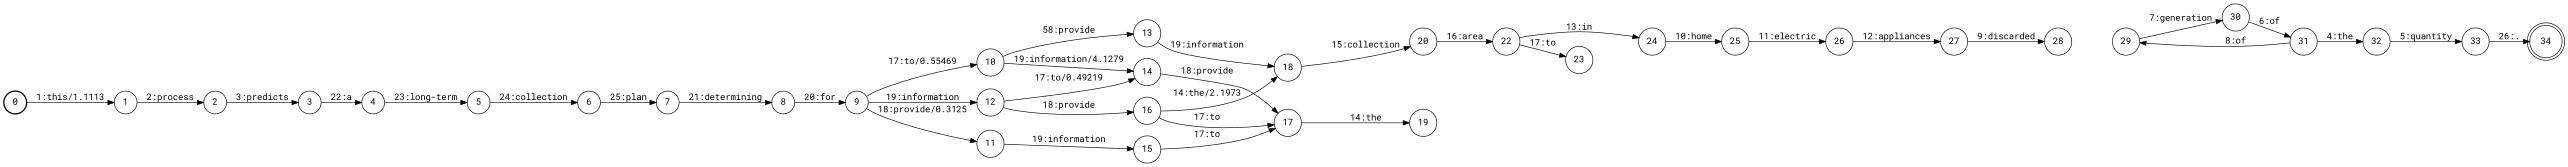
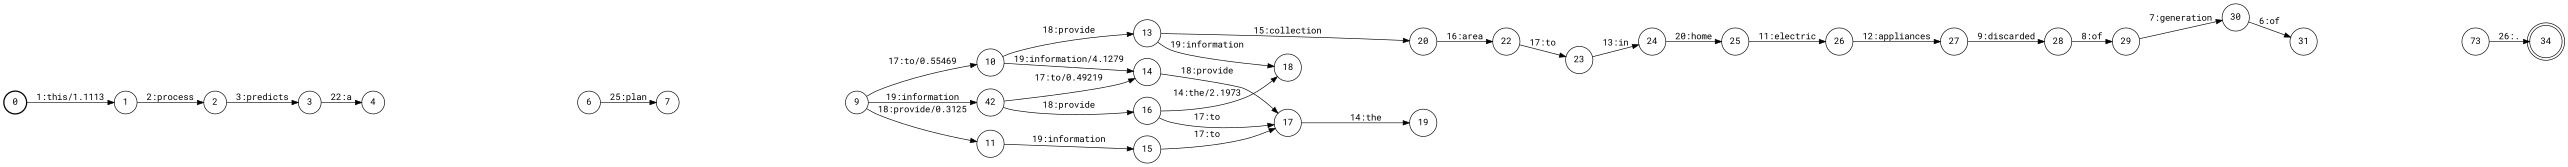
edge "10" -> "13": label "58:provide" -> "18:provide"
edge "22" -> "24": now "23" -> "24"
edge "24" -> "25": label "10:home" -> "20:home"
node "32": removed
node "33": label "33" -> "73"
edge "31" -> "29": now "28" -> "29"
edge "18" -> "20": now "13" -> "20"
node "5": removed
node "8": removed
node "12": label "12" -> "42"
